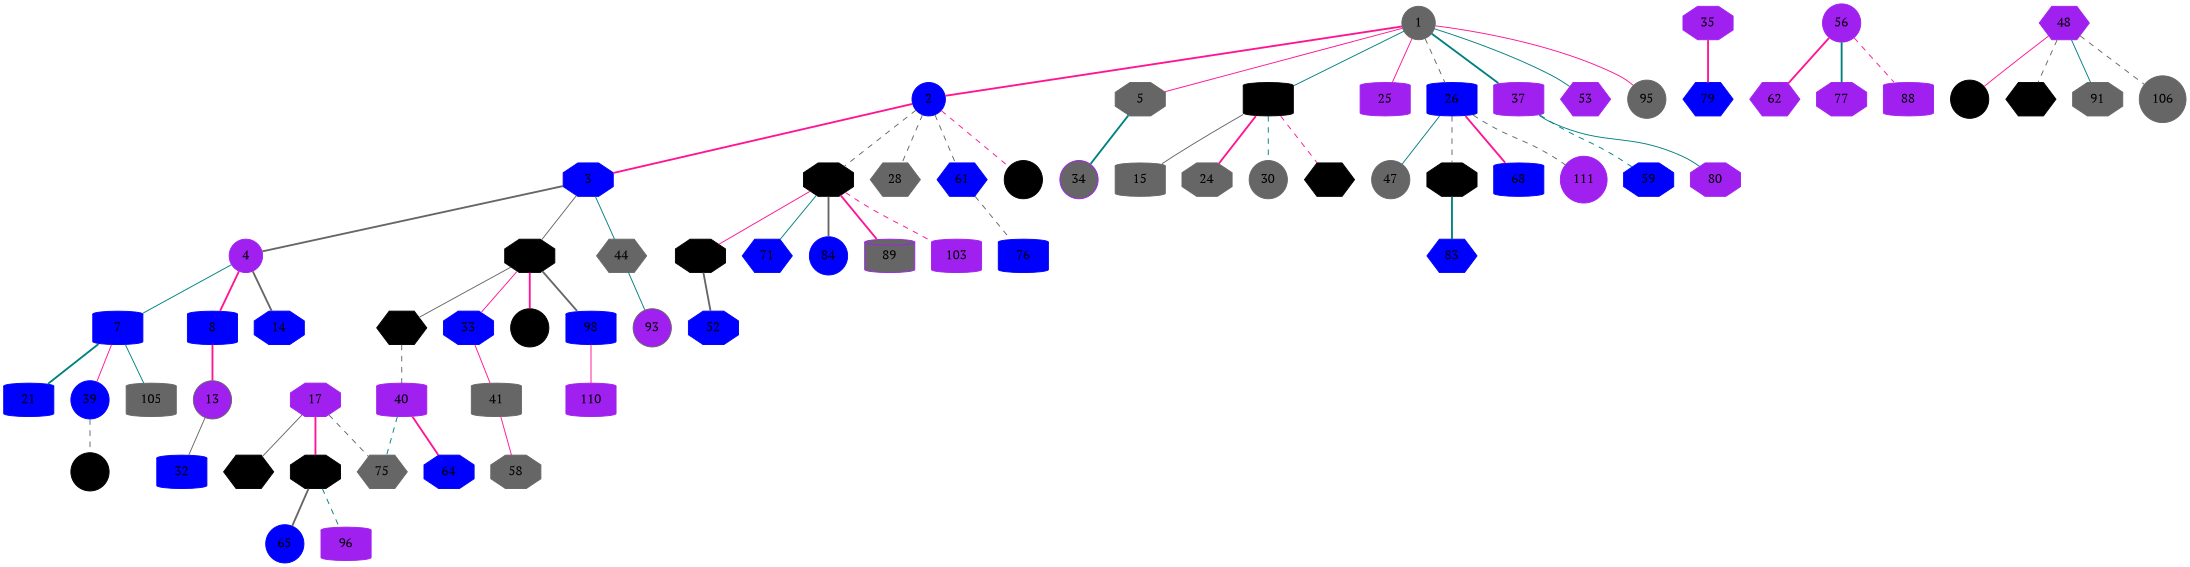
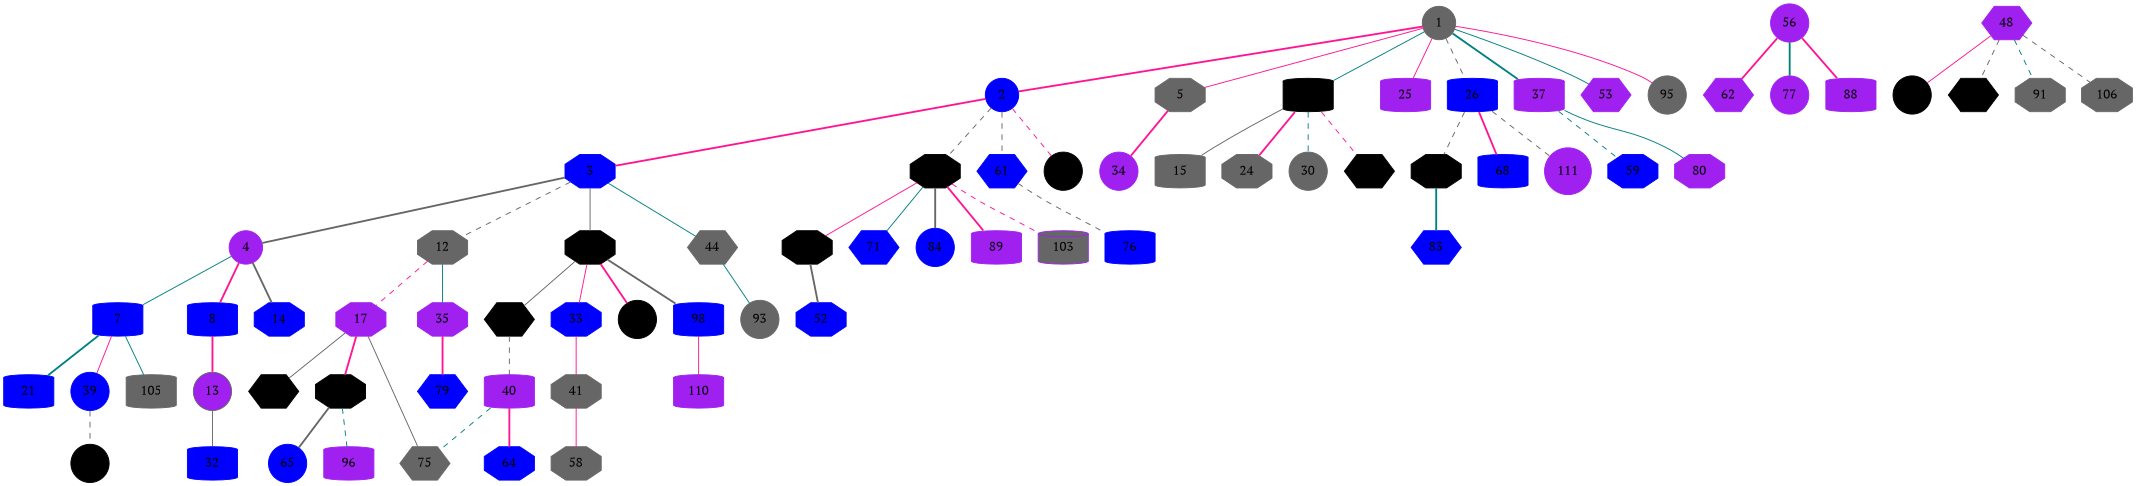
edge "56" -- "88": style dashed -> bold
edge "48" -- "91": style solid -> dashed
node "77": shape octagon -> circle
node "106": shape circle -> octagon
edge "5" -- "34": color teal -> deeppink
node "28": removed
node "34": fillcolor gray40 -> purple
node "47": removed
node "12": added
node "89": fillcolor gray40 -> purple
node "103": fillcolor purple -> gray40
node "93": fillcolor purple -> gray40
node "41": shape cylinder -> octagon
edge "17" -- "75": style dashed -> solid
